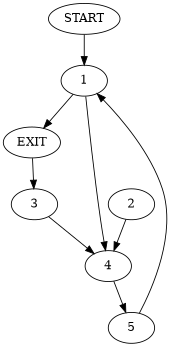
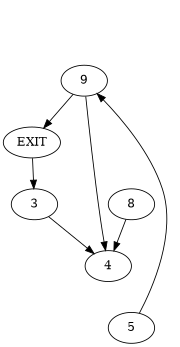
node "START": removed
node "1": label "1" -> "9"
node "2": label "2" -> "8"
edge "4" -> "5": removed
